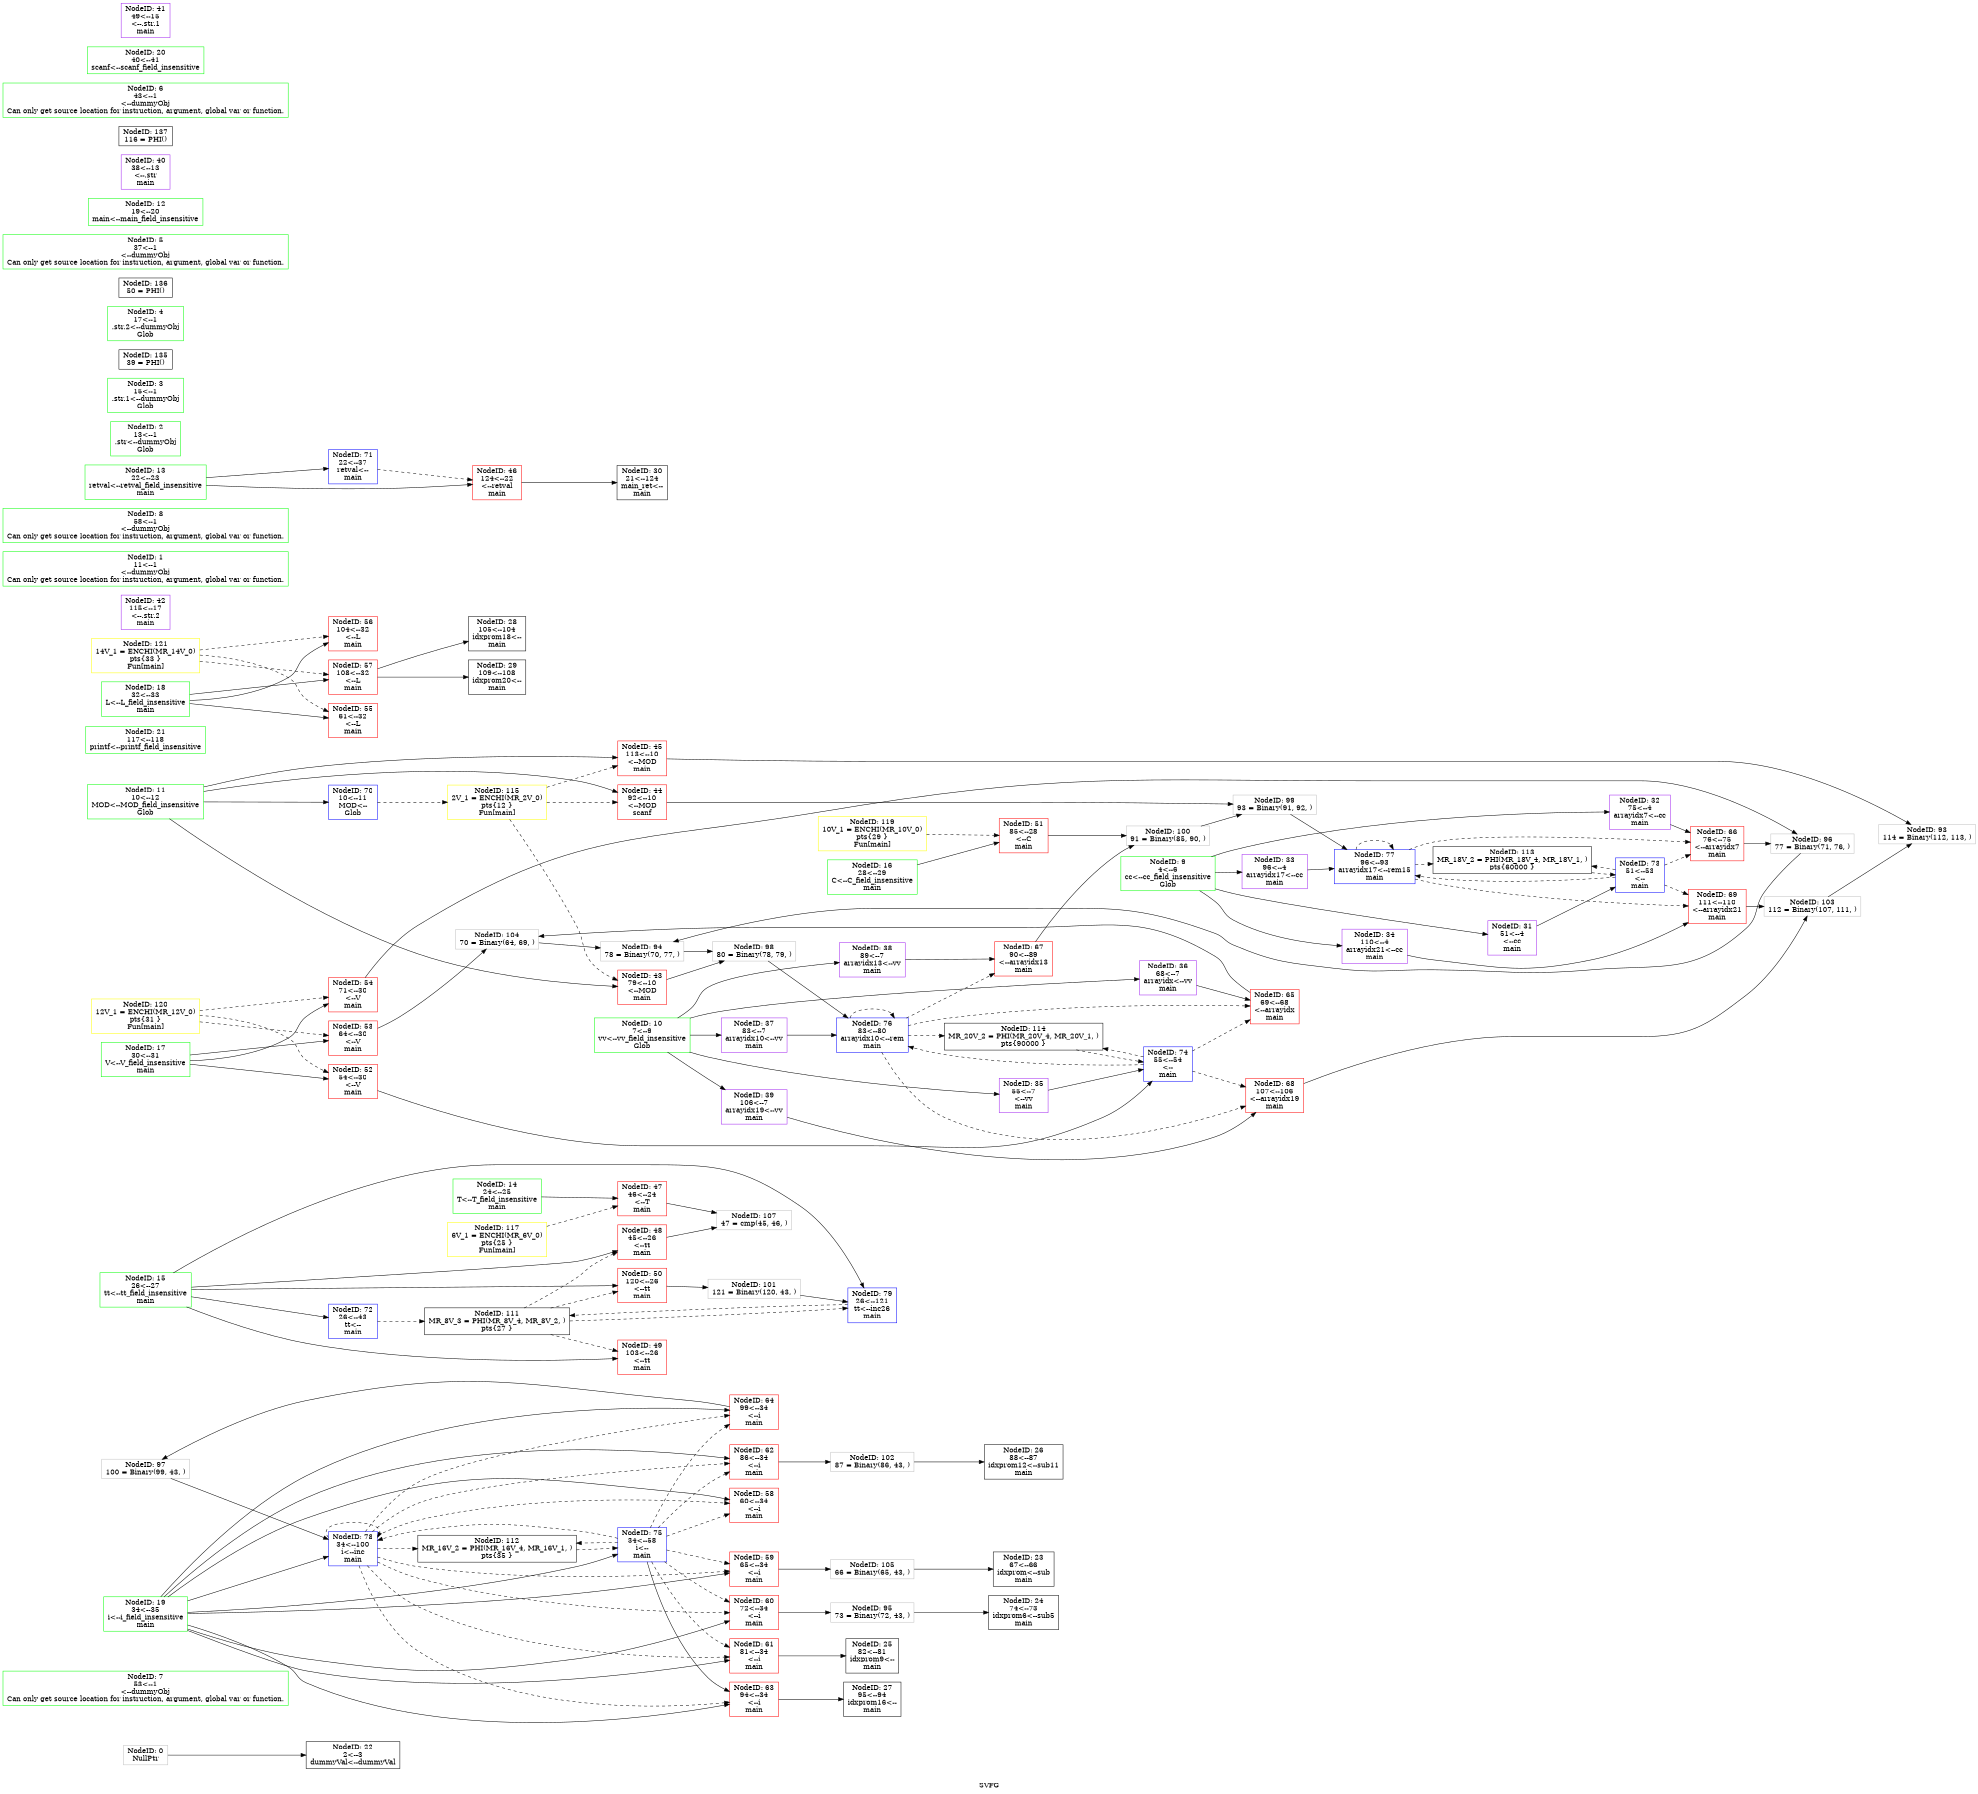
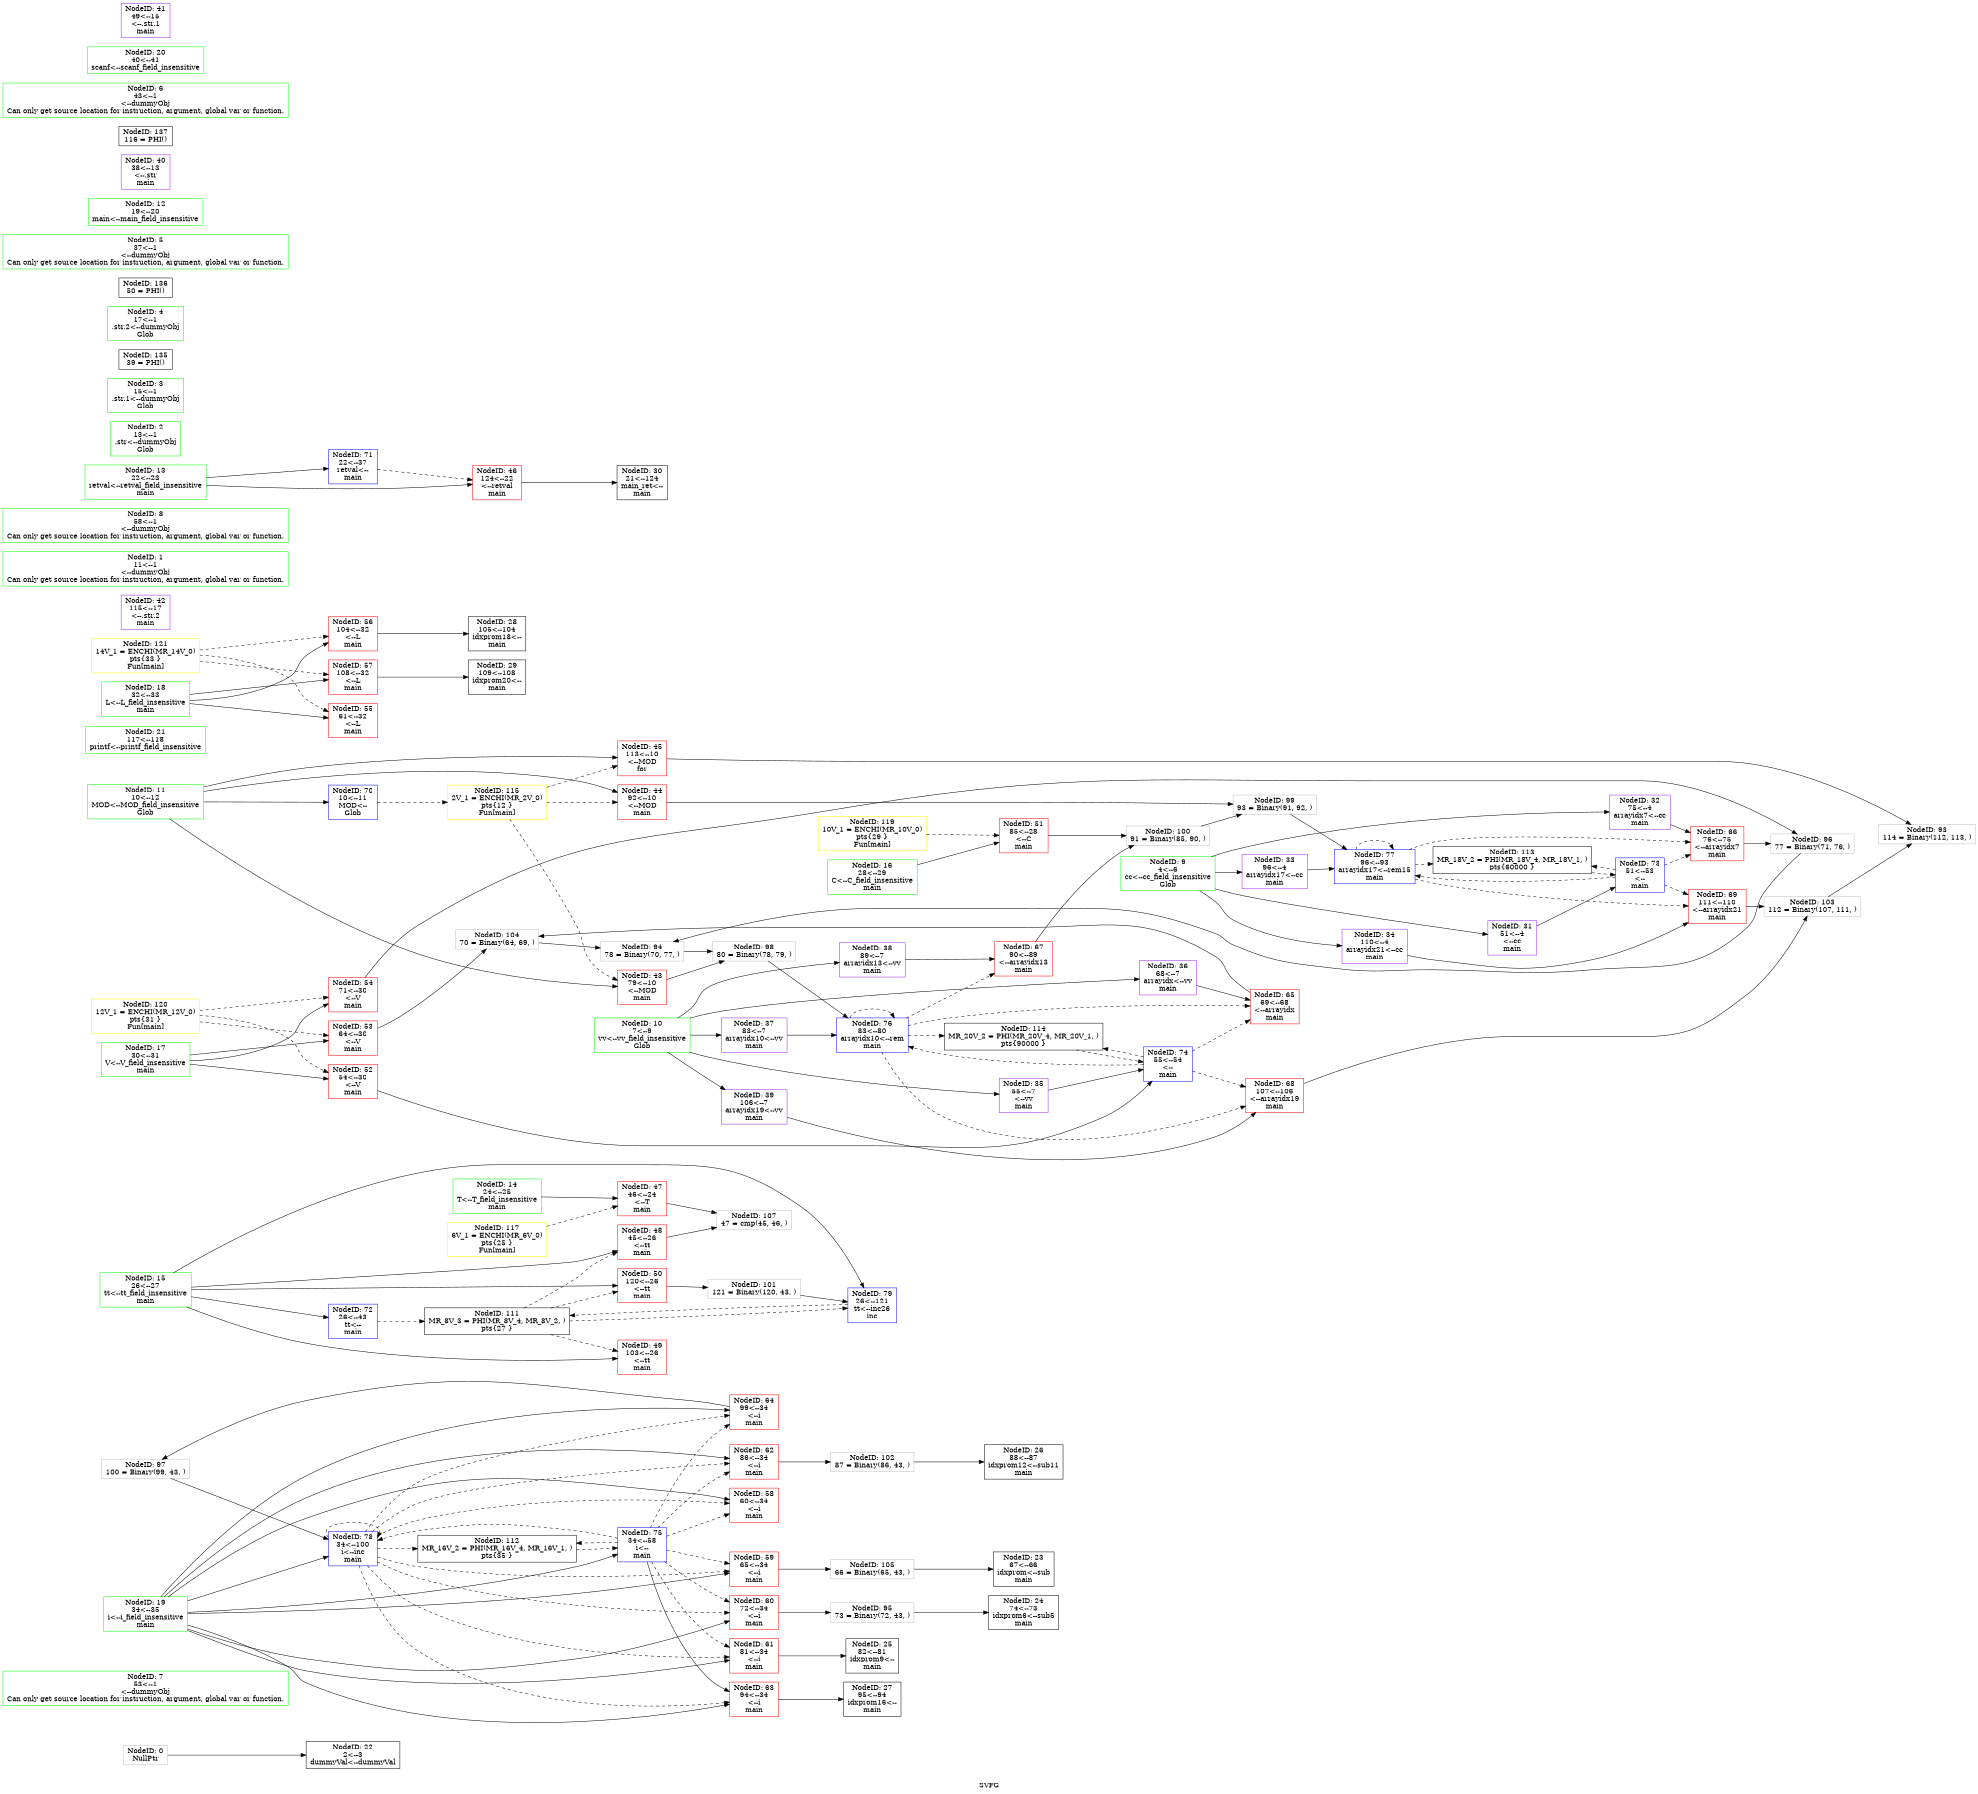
edge "NodeID: 57" -> "NodeID: 28": now "NodeID: 56" -> "NodeID: 28"
node "NodeID: 45": text "main" -> "for"
node "NodeID: 44": text "scanf" -> "main"
node "NodeID: 79": text "main" -> "inc"
